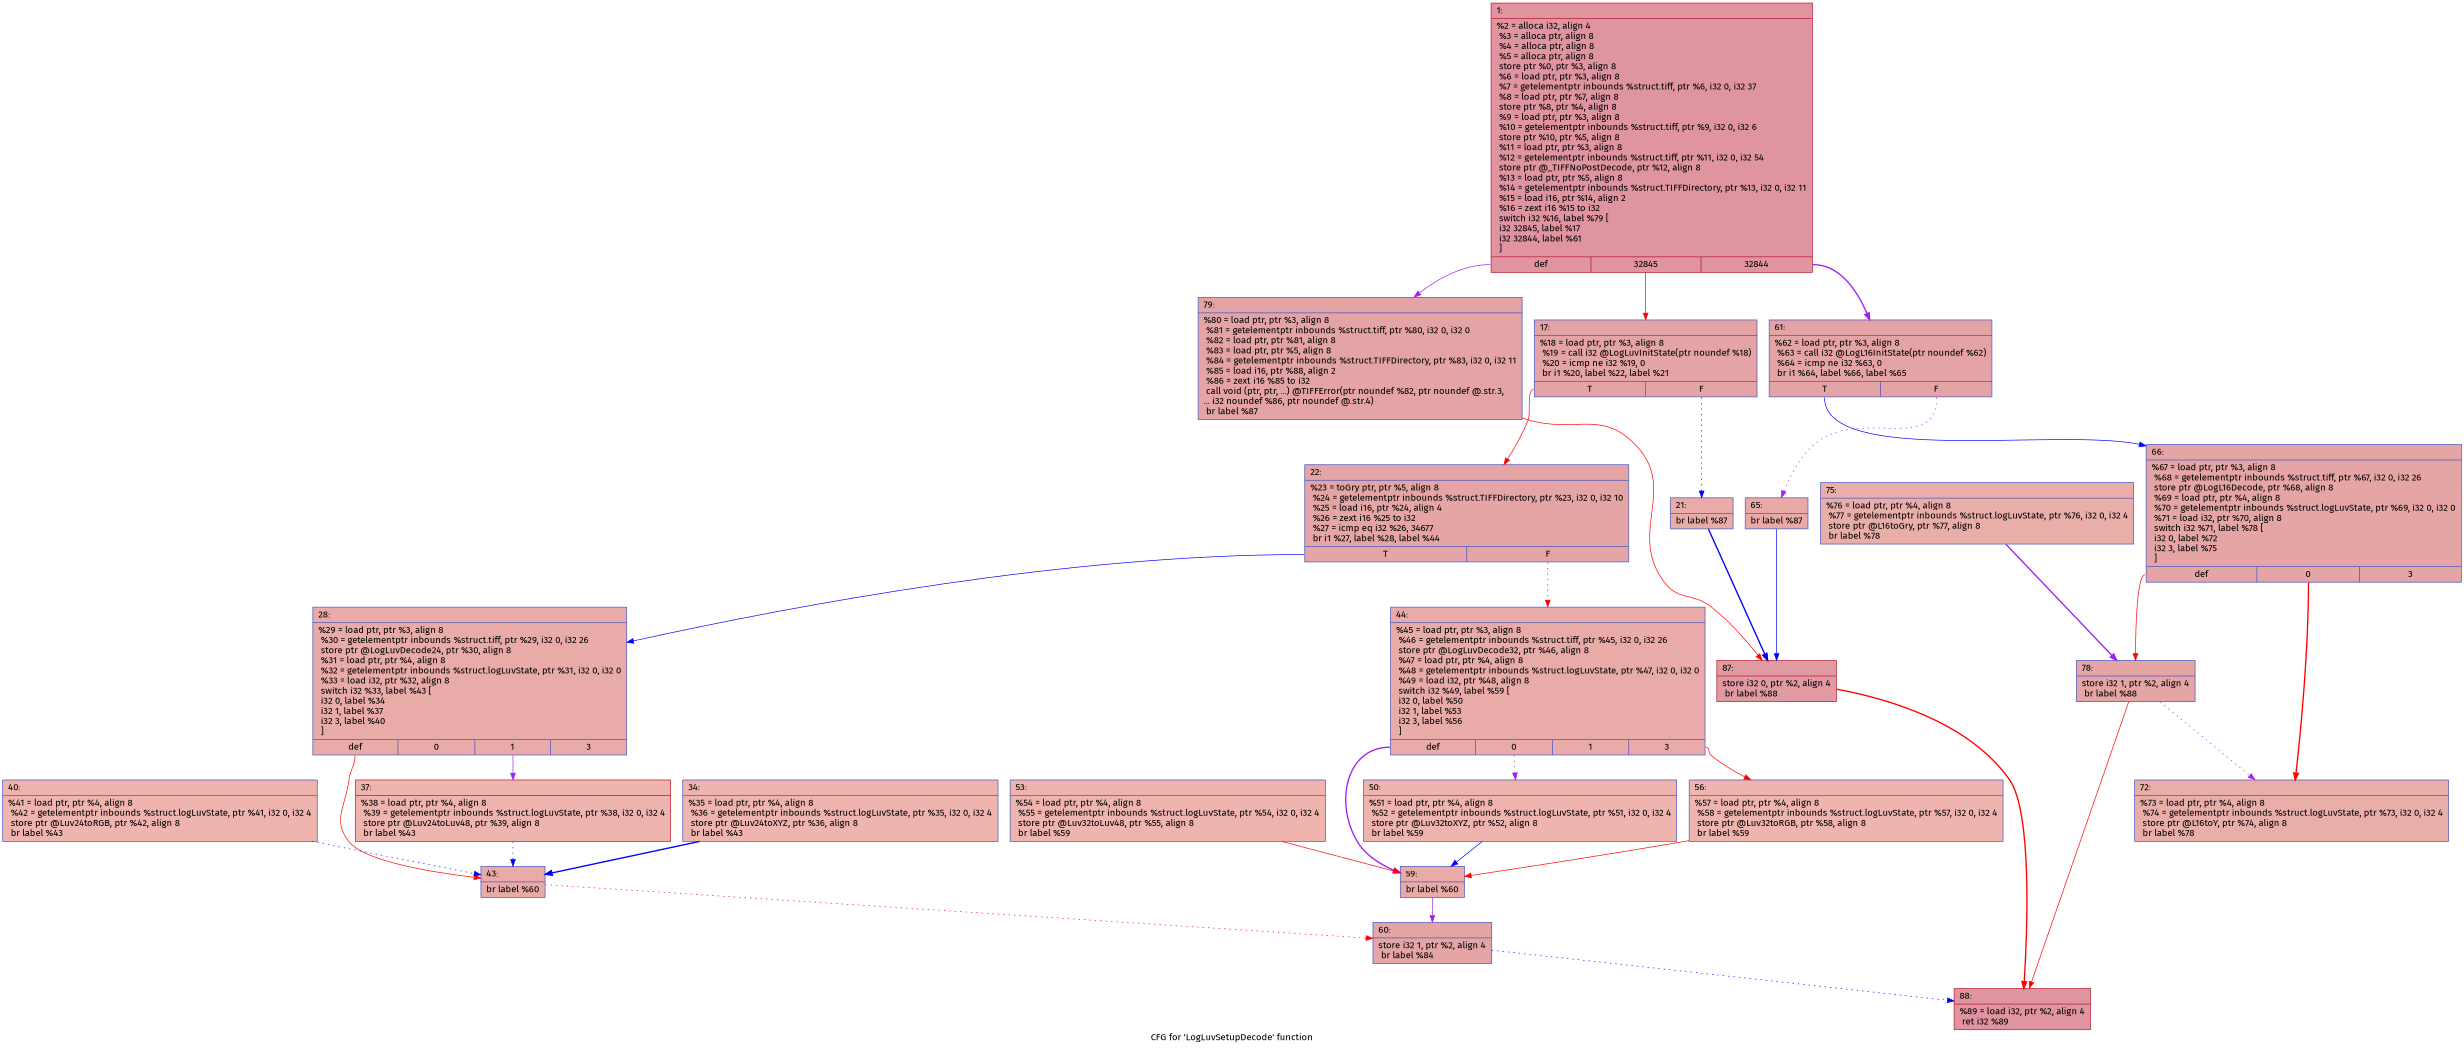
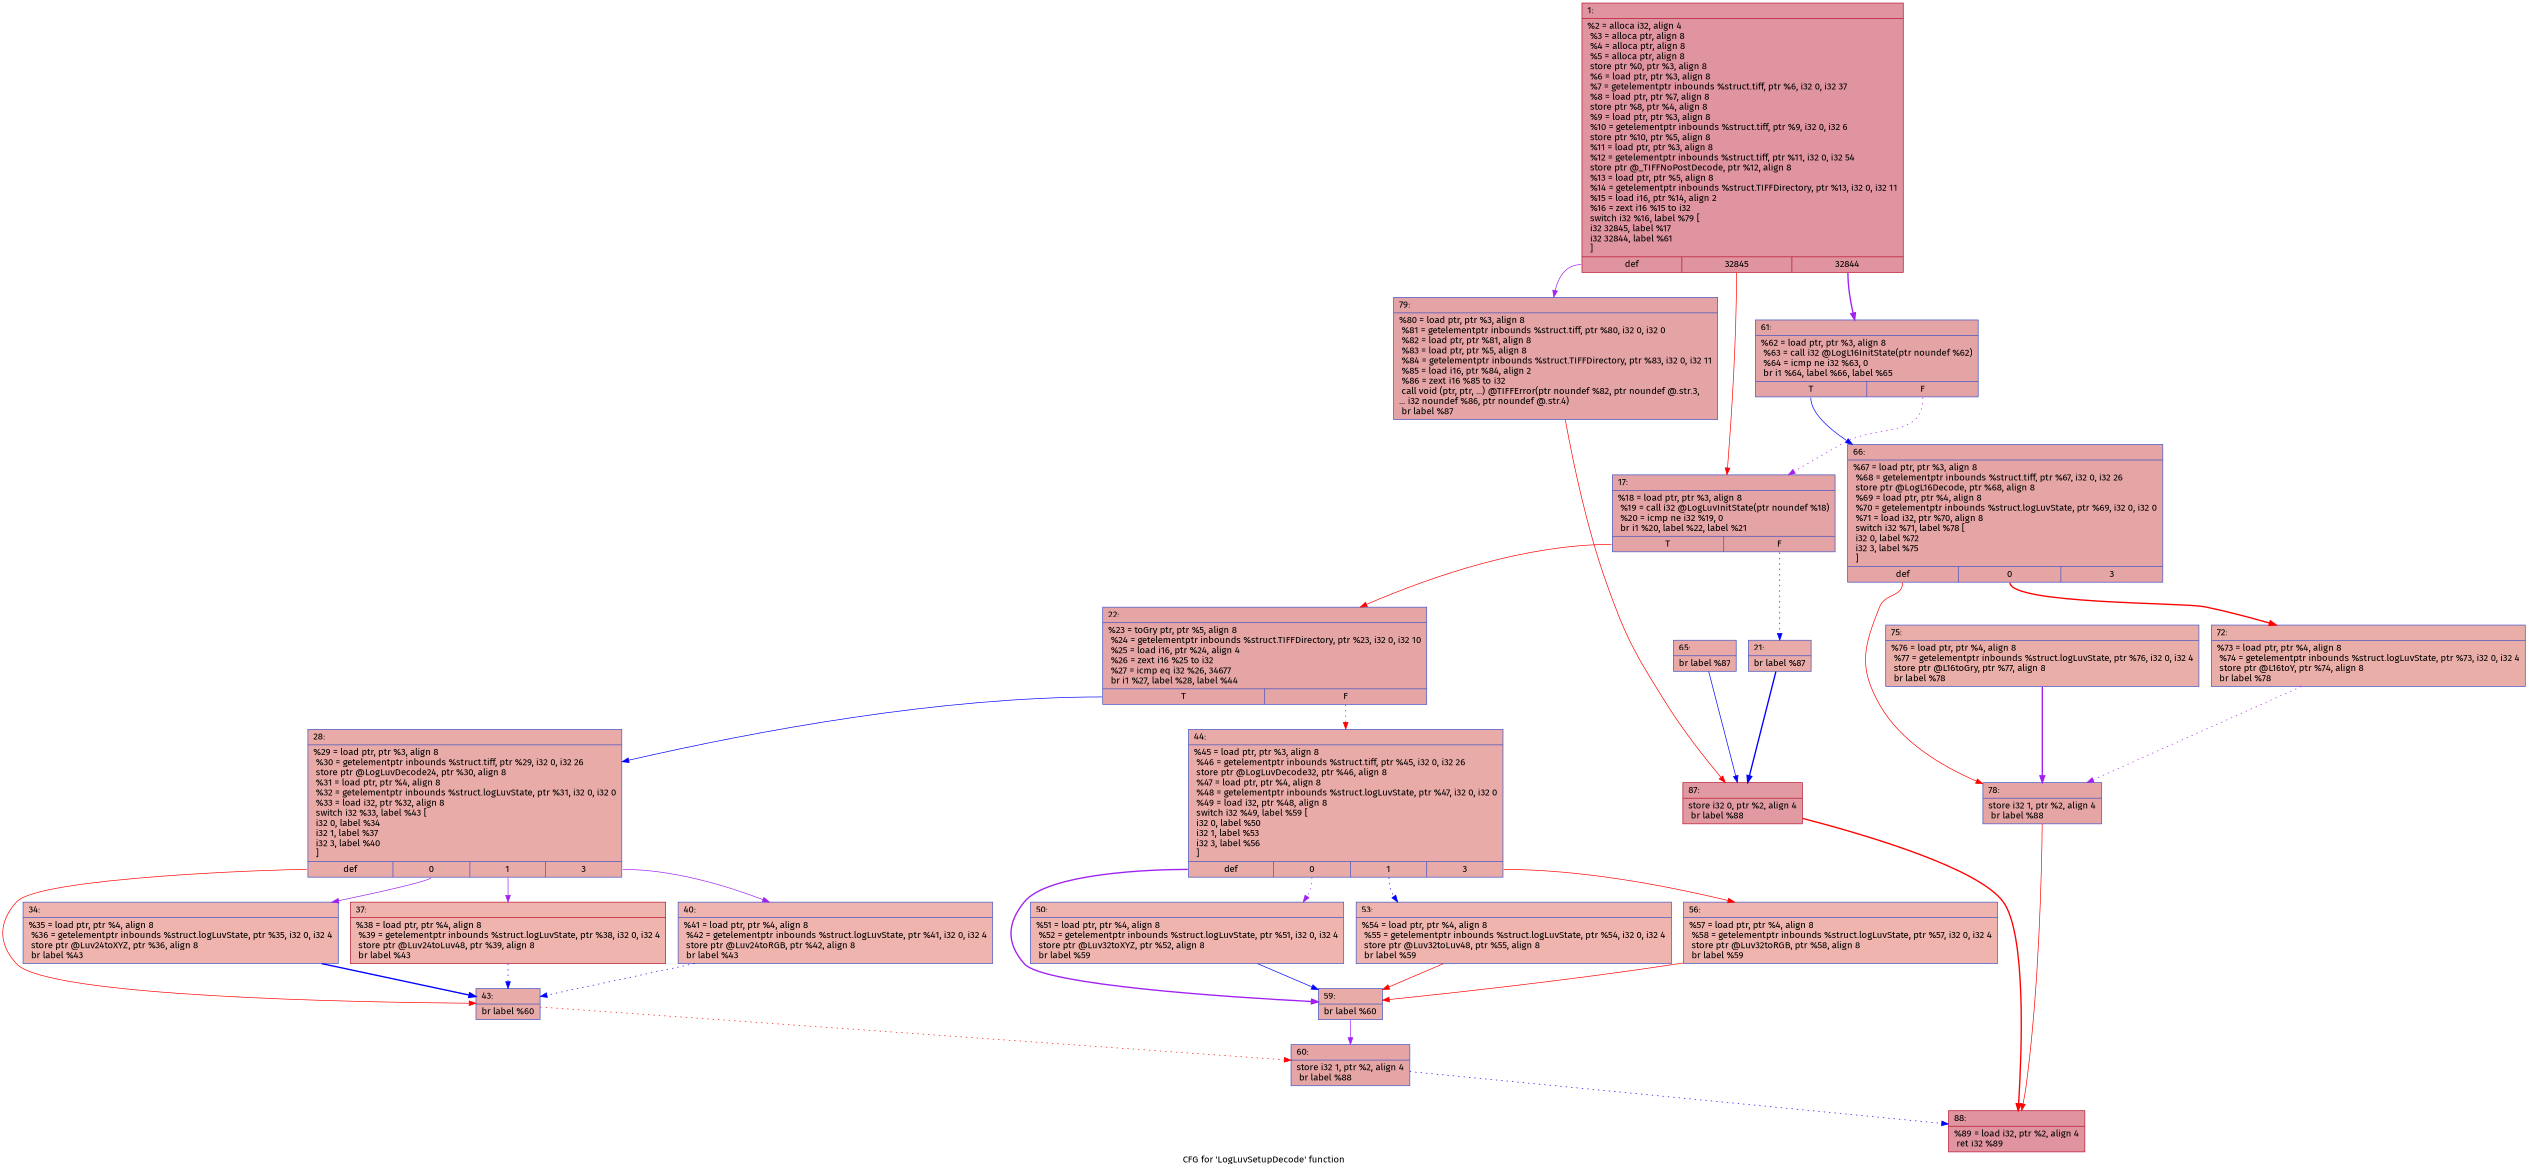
node "79:": text "%85 = load i16, ptr %88, align 2" -> "%85 = load i16, ptr %84, align 2"
edge "61:" -> "65:": now "61:" -> "17:"
edge "78:" -> "72:": reversed
edge "28:" -> "40:": added
edge "44:" -> "53:": added
edge "28:" -> "34:": added
node "60:": text "br label %84" -> "br label %88"
